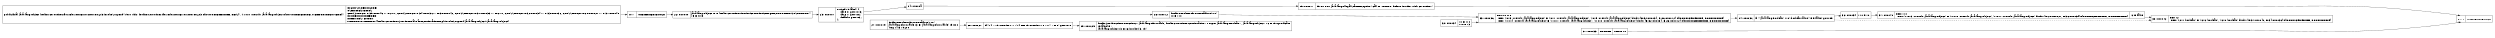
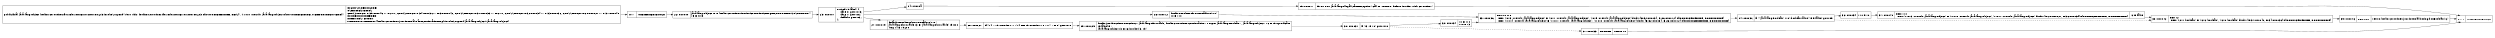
edge "23: 0x0007" -> "27: 0x0019": added
node "39: 0x0046": added
node "27: 0x0019": text "kotlin.ResultKt.throwOnFailure(r10)" -> "default.ResultKt.throwOnFailure(r10)"
node "30: 0x0031": added
